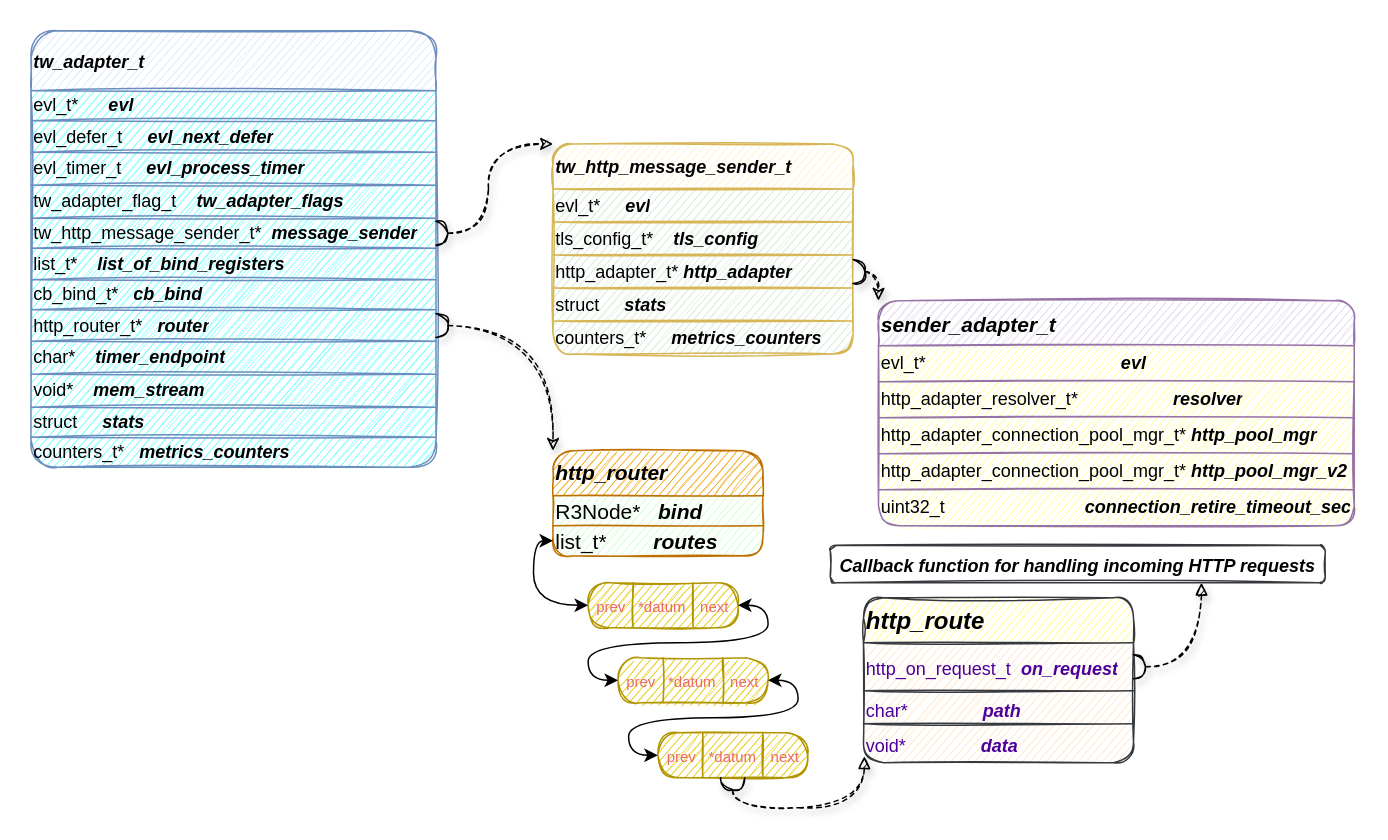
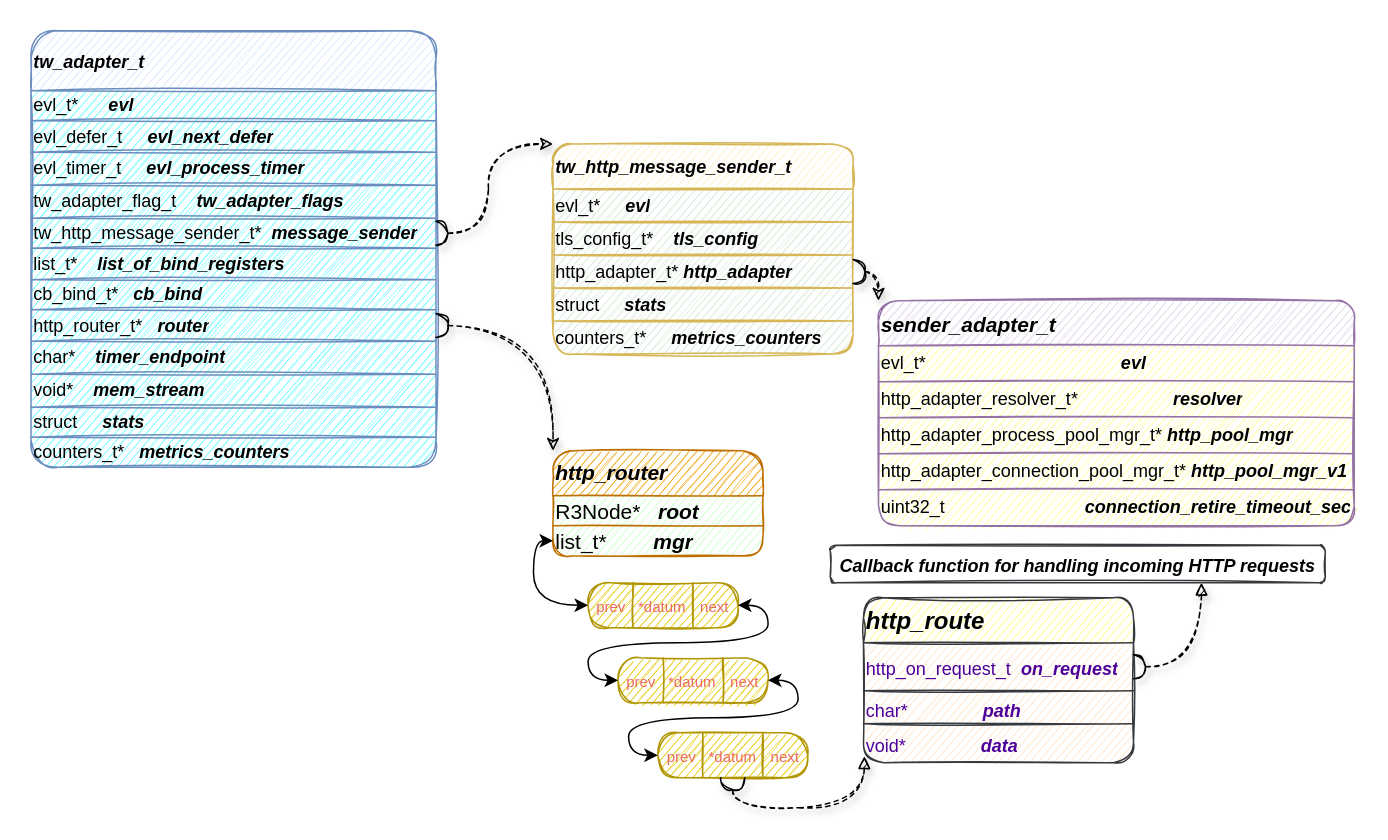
node "http_adapter_connection_pool_mgr_t* http_pool_mgr": label "http_adapter_connection_pool_mgr_t* http_pool_mgr" -> "http_adapter_process_pool_mgr_t* http_pool_mgr"
node "http_adapter_connection_pool_mgr_t* http_pool_mgr_v2": label "http_adapter_connection_pool_mgr_t* http_pool_mgr_v2" -> "http_adapter_connection_pool_mgr_t* http_pool_mgr_v1"
node "R3Node* bind": label "R3Node* bind" -> "R3Node* root"
node "list_t* routes": label "list_t* routes" -> "list_t* mgr"
